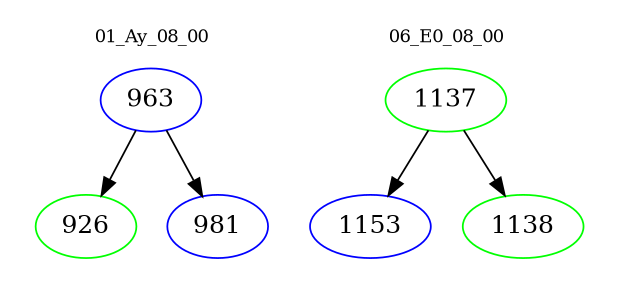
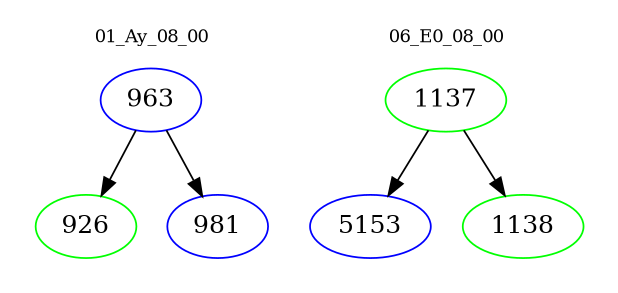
node "1153": label "1153" -> "5153"
